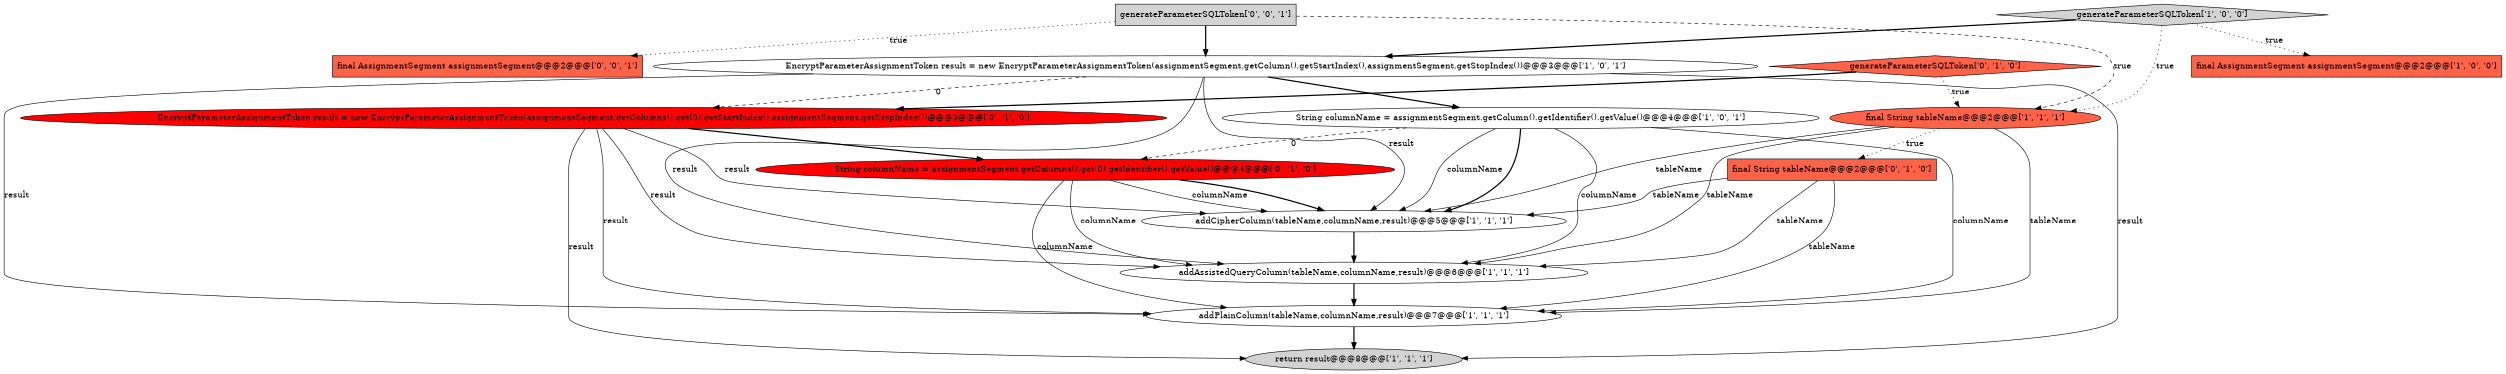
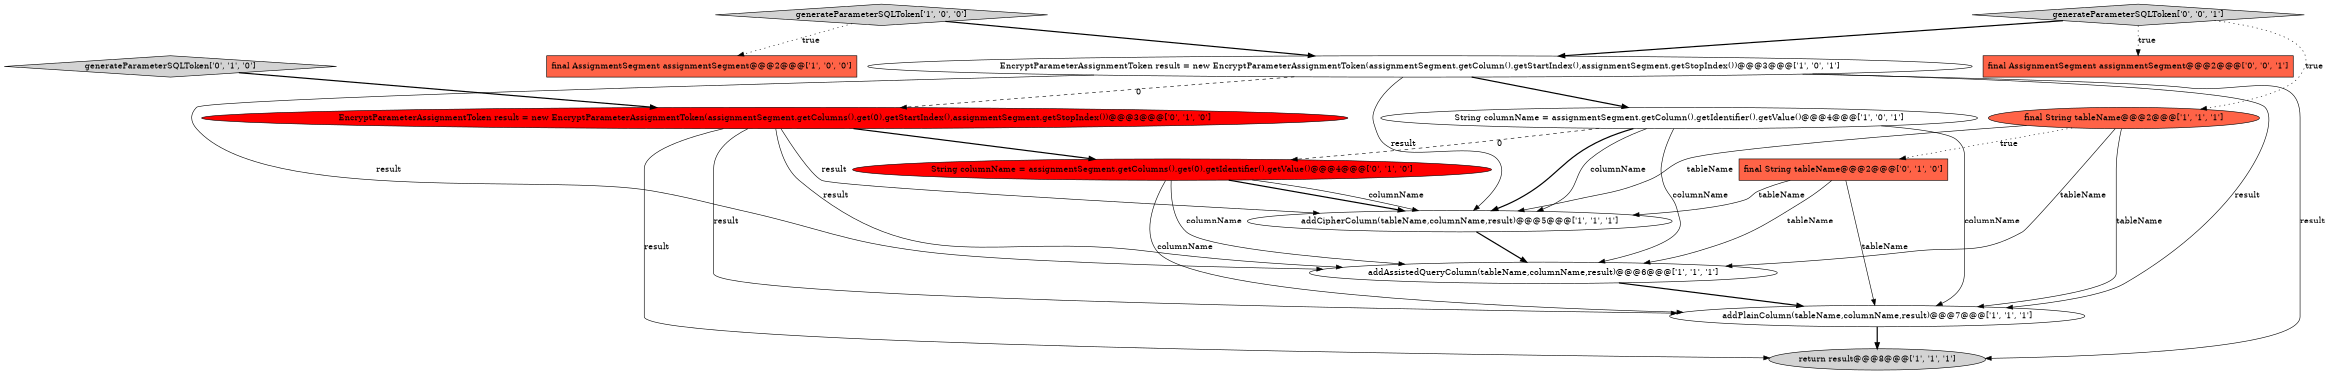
node "generateParameterSQLToken['0', '0', '1']": shape box -> diamond
edge "generateParameterSQLToken['0', '0', '1']" -> "final String tableName@@@2@@@['1', '1', '1']": style dashed -> dotted
node "generateParameterSQLToken['0', '1', '0']": fillcolor tomato -> lightgray
edge "generateParameterSQLToken['1', '0', '0']" -> "final String tableName@@@2@@@['1', '1', '1']": removed, label "true"
edge "generateParameterSQLToken['0', '1', '0']" -> "final String tableName@@@2@@@['1', '1', '1']": removed, label "true"
